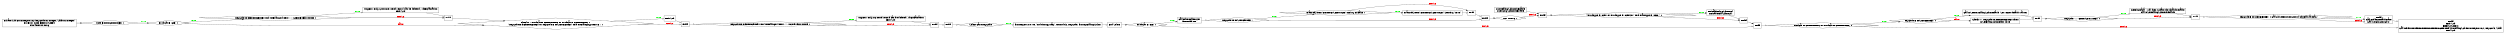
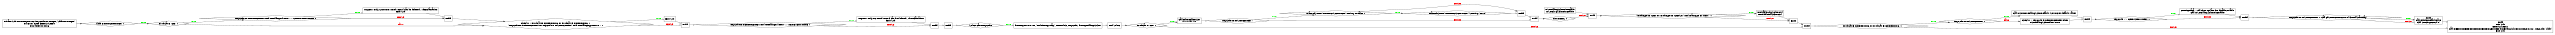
node "TransObj.Item('BILLING_SCHM_CIF').SetDirty (True)": shape box -> diamond
